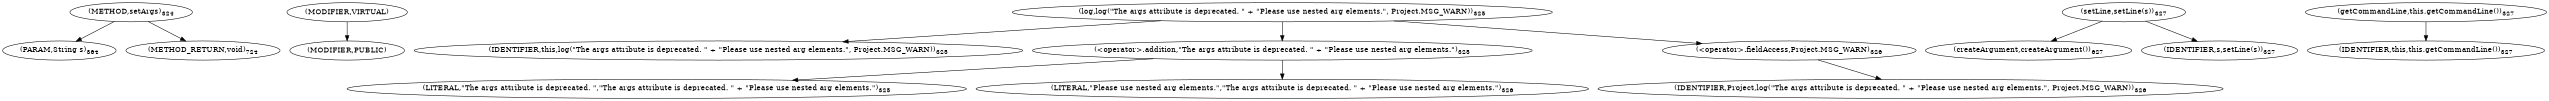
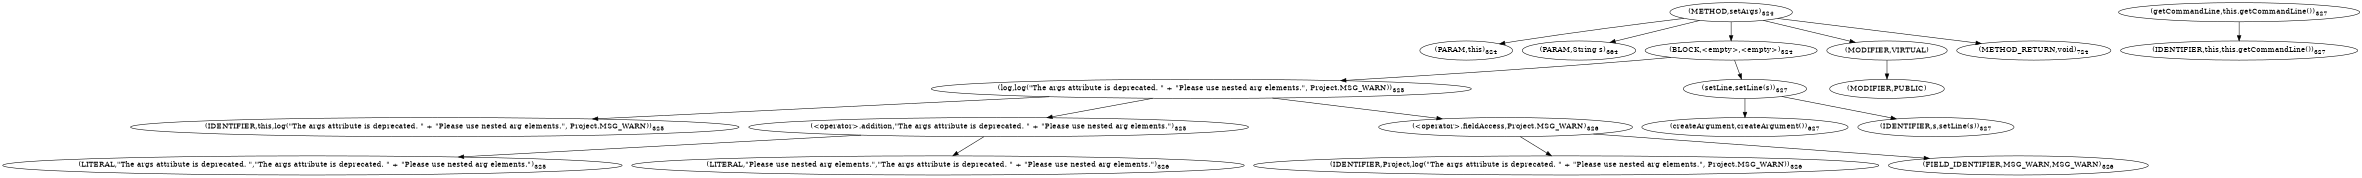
edge "(METHOD,setArgs)" -> "(MODIFIER,VIRTUAL)": added
node "(PARAM,this)": added
node "(BLOCK,<empty>,<empty>)": added
node "(FIELD_IDENTIFIER,MSG_WARN,MSG_WARN)": added
